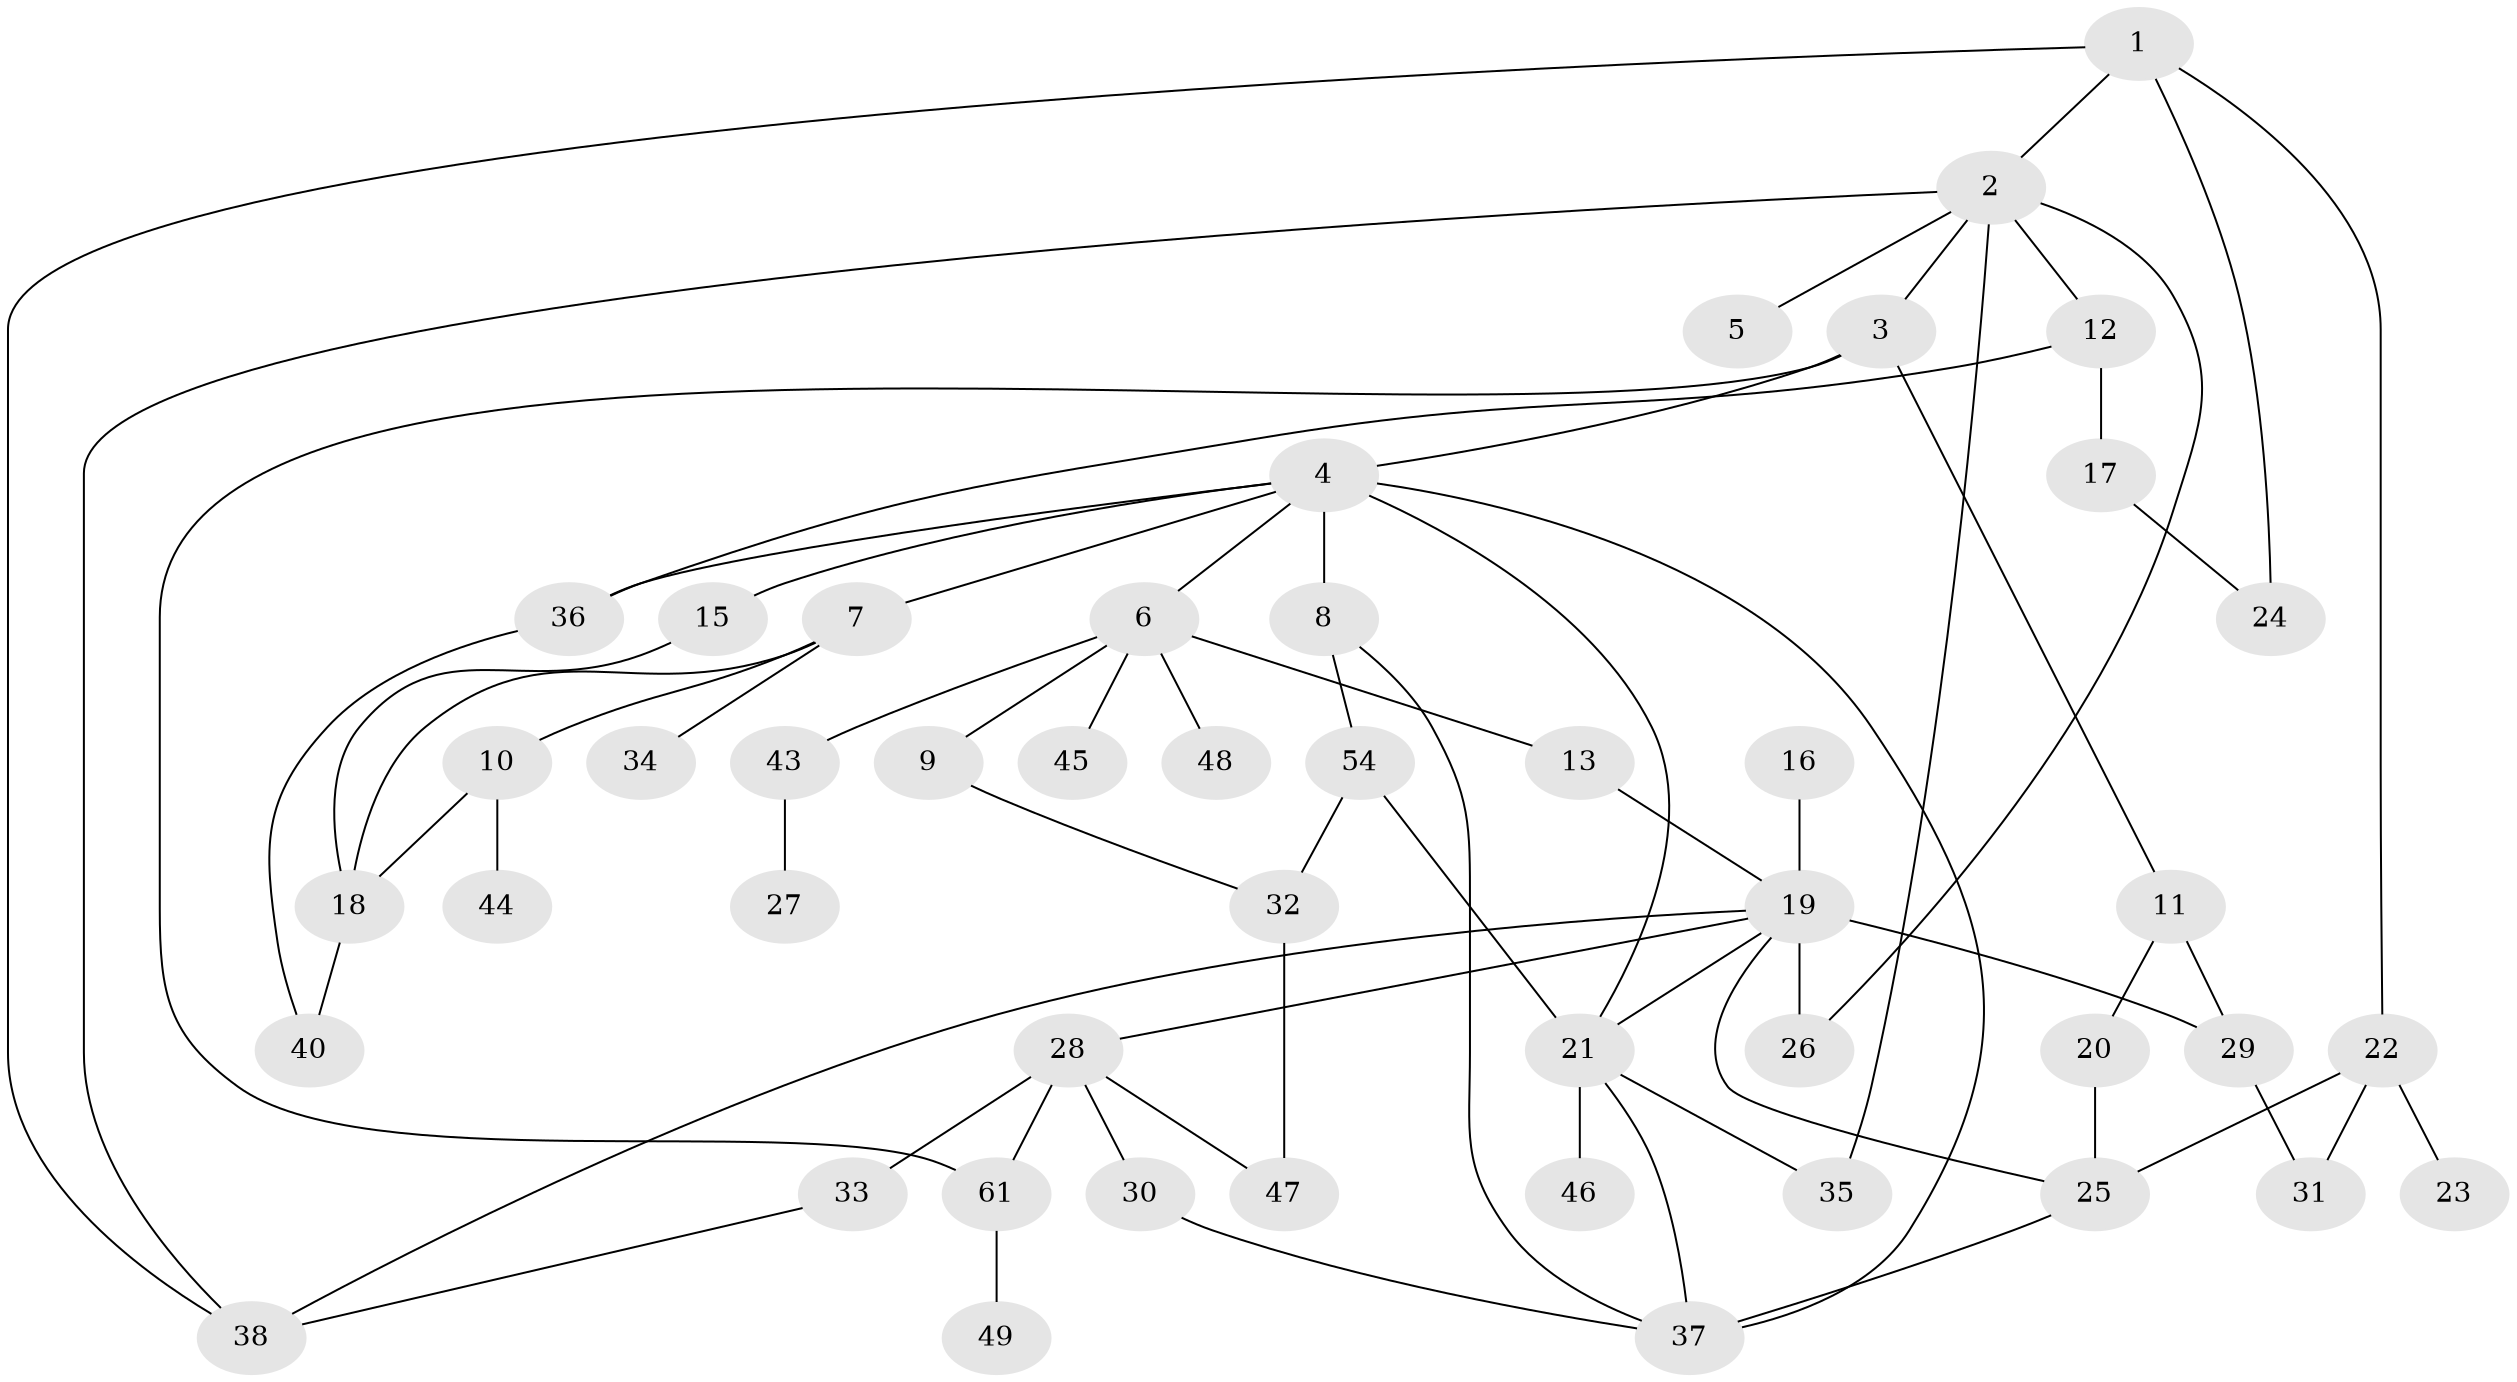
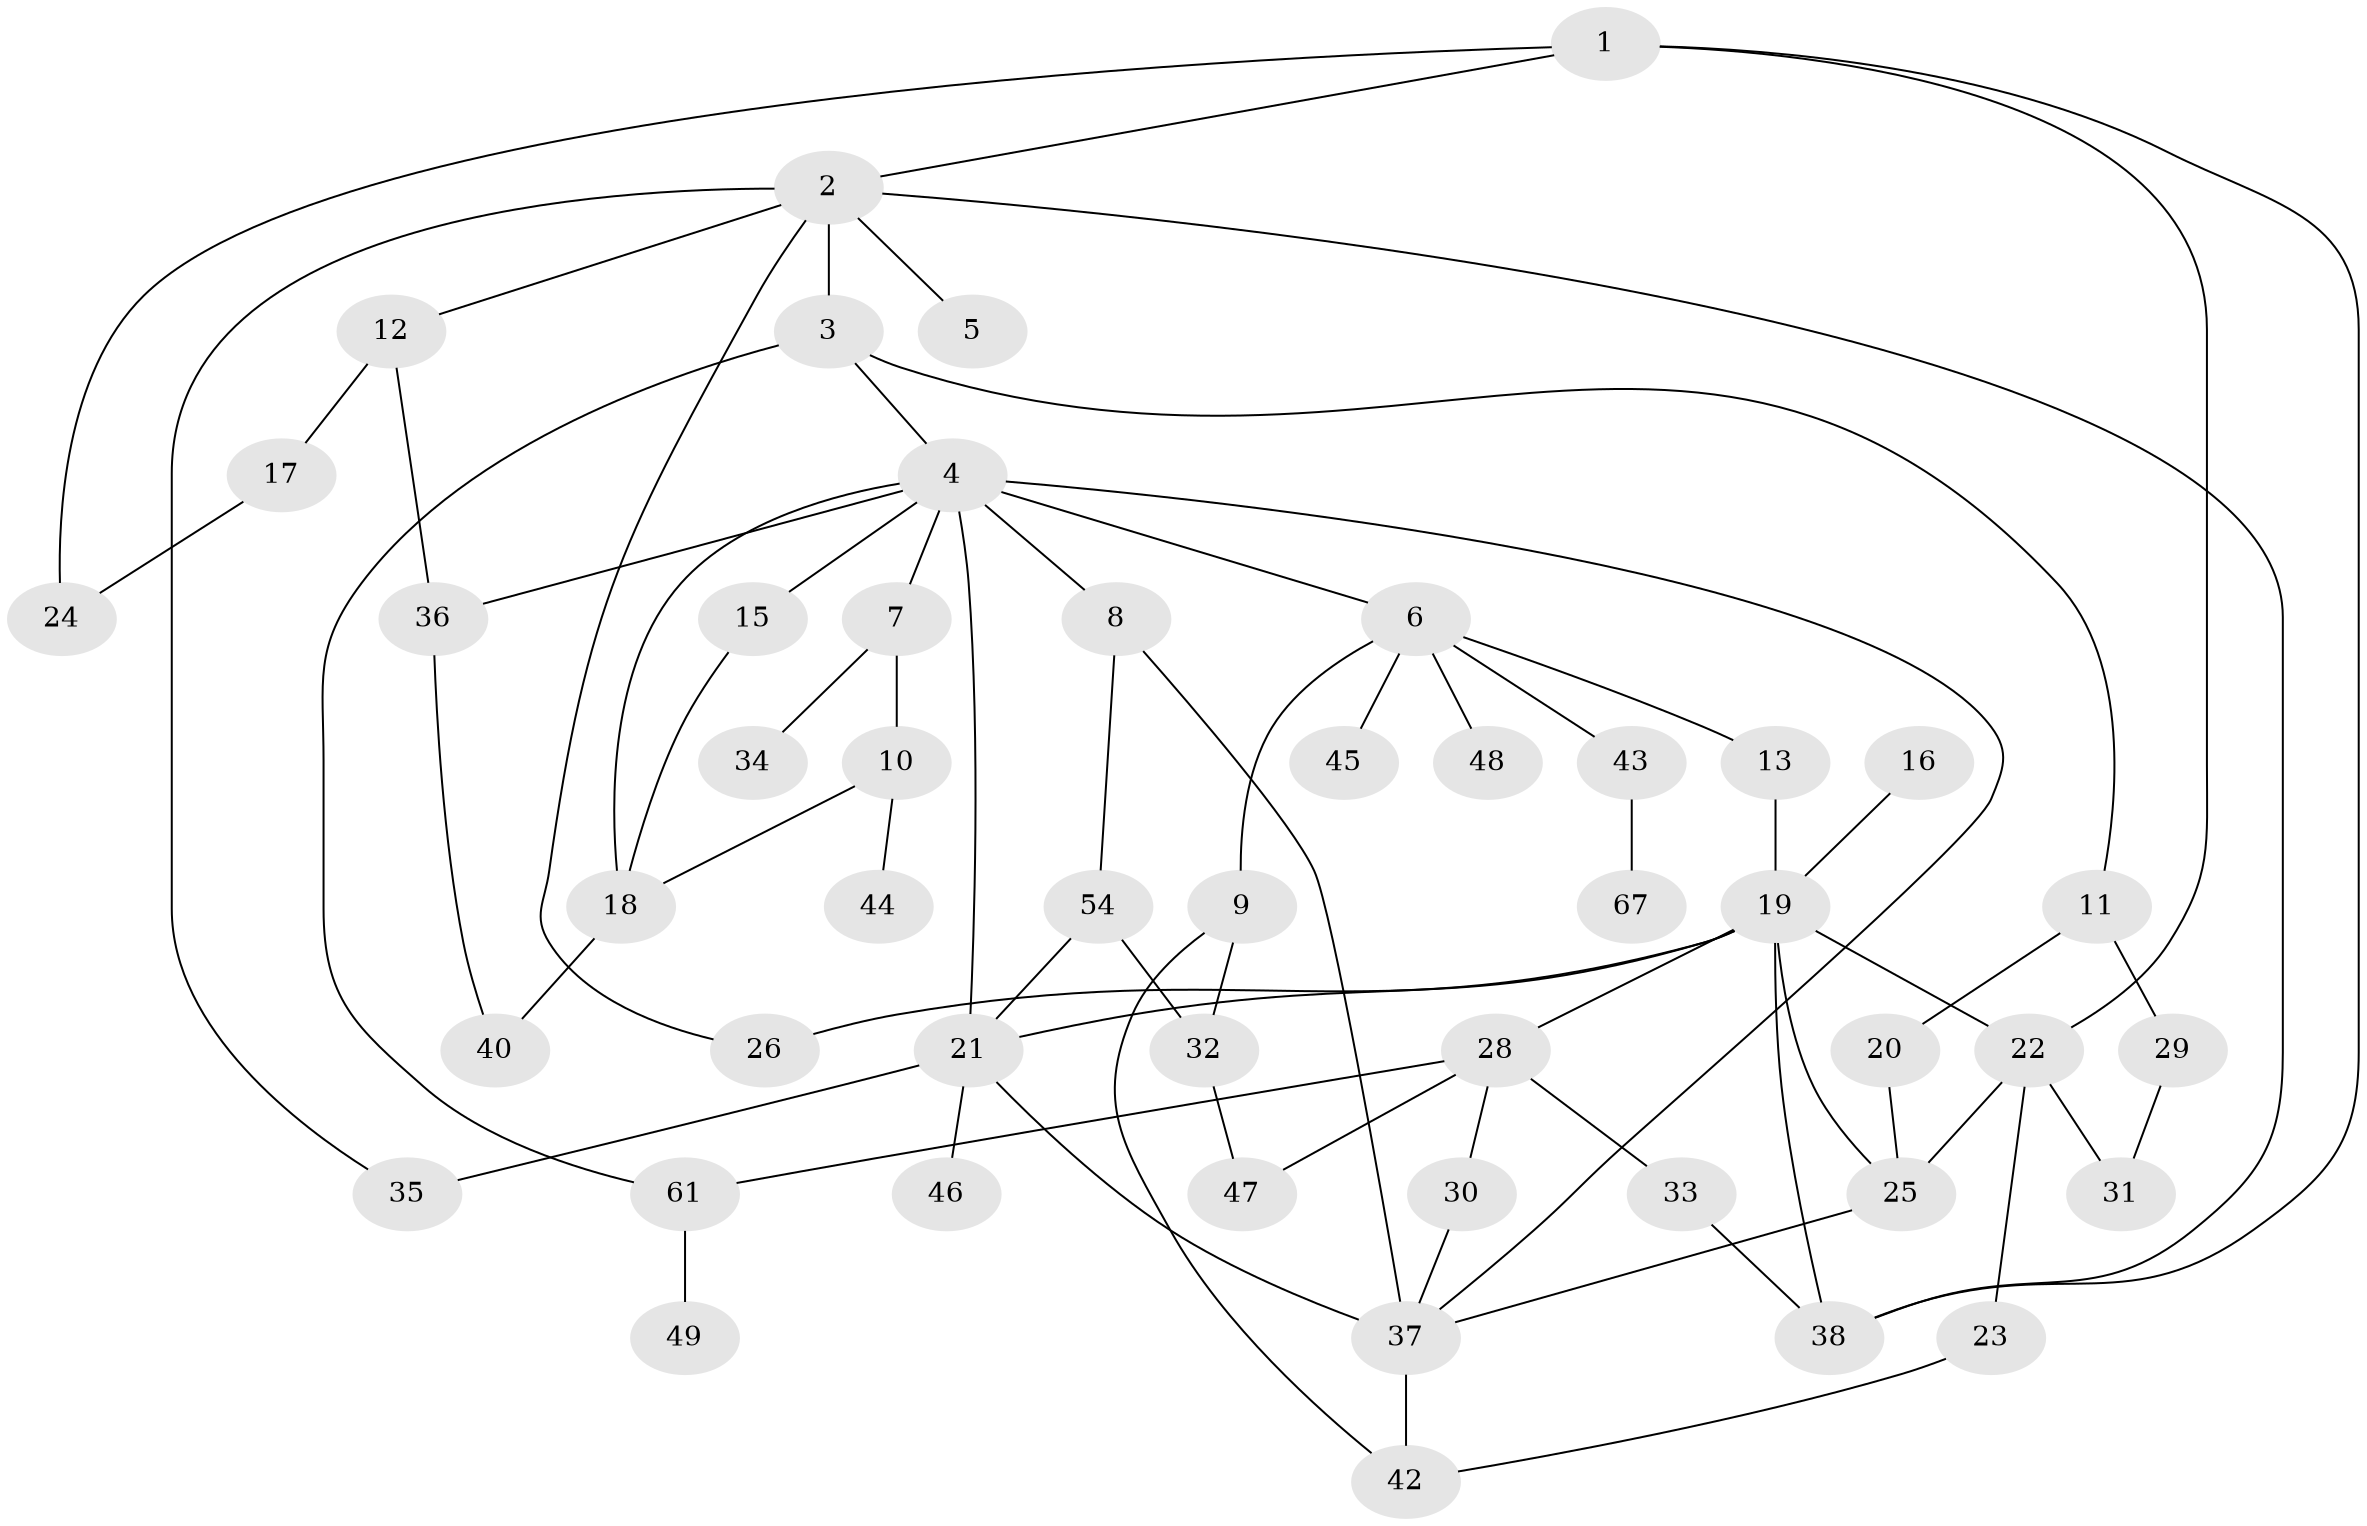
edge "7" -- "18": now "4" -- "18"
node "27": label "27" -> "67"
edge "19" -- "29": now "19" -- "22"
node "42": added
